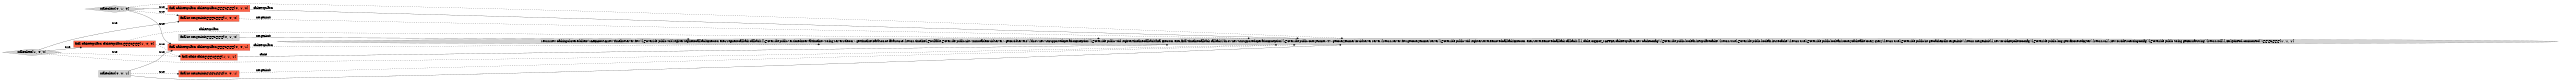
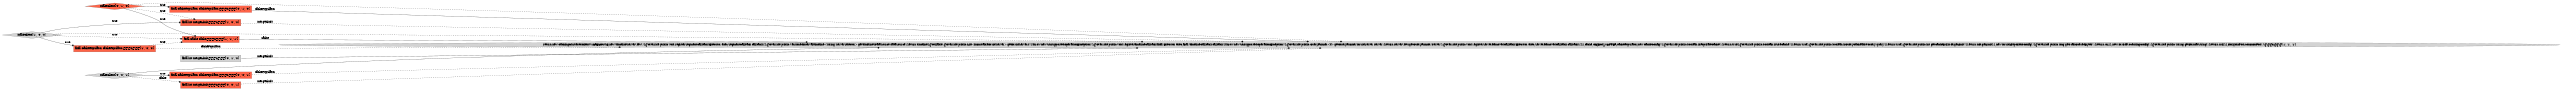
node "makeClient['0', '1', '0']": fillcolor lightgray -> tomato
edge "makeClient['0', '1', '0']" -> "final CachePopulator cachePopulator@@@2@@@['0', '0', '1']": now "makeClient['0', '1', '0']" -> "final Cache cache@@@2@@@['1', '1', '1']"
edge "makeClient['0', '0', '1']" -> "final int mergeLimit@@@2@@@['0', '0', '1']": label "true" -> "cache"
node "makeClient['0', '0', '1']": shape box -> diamond
